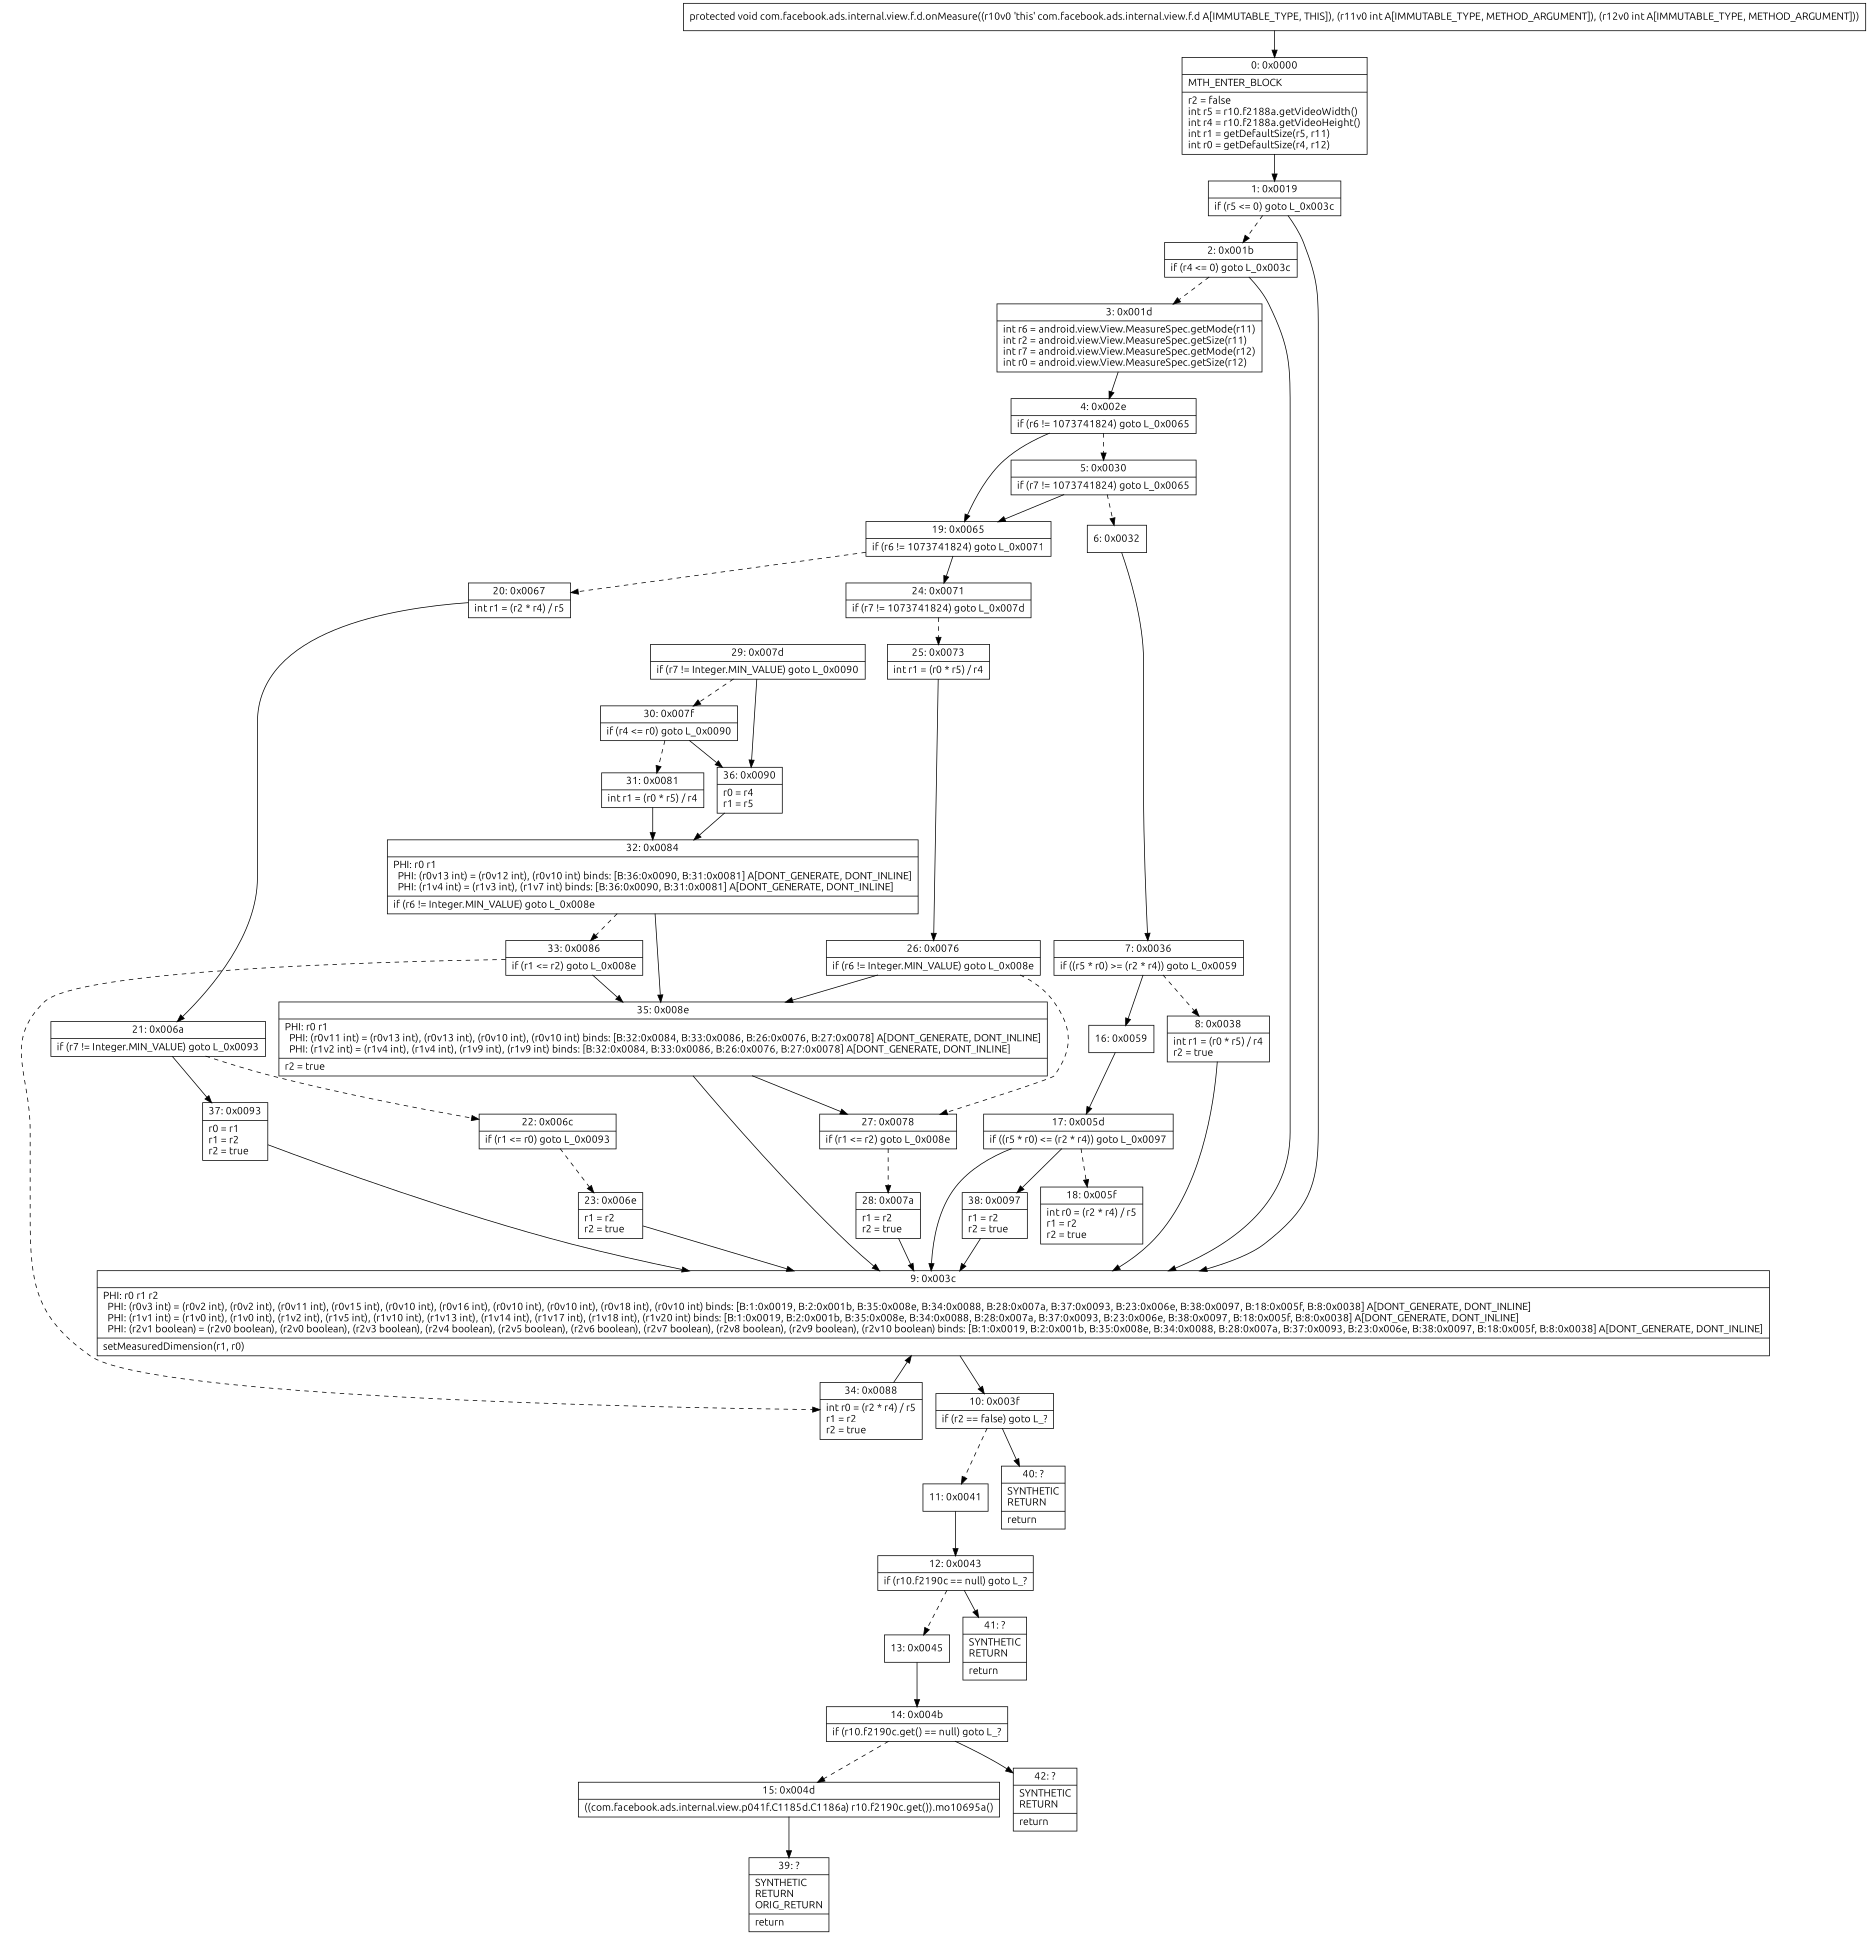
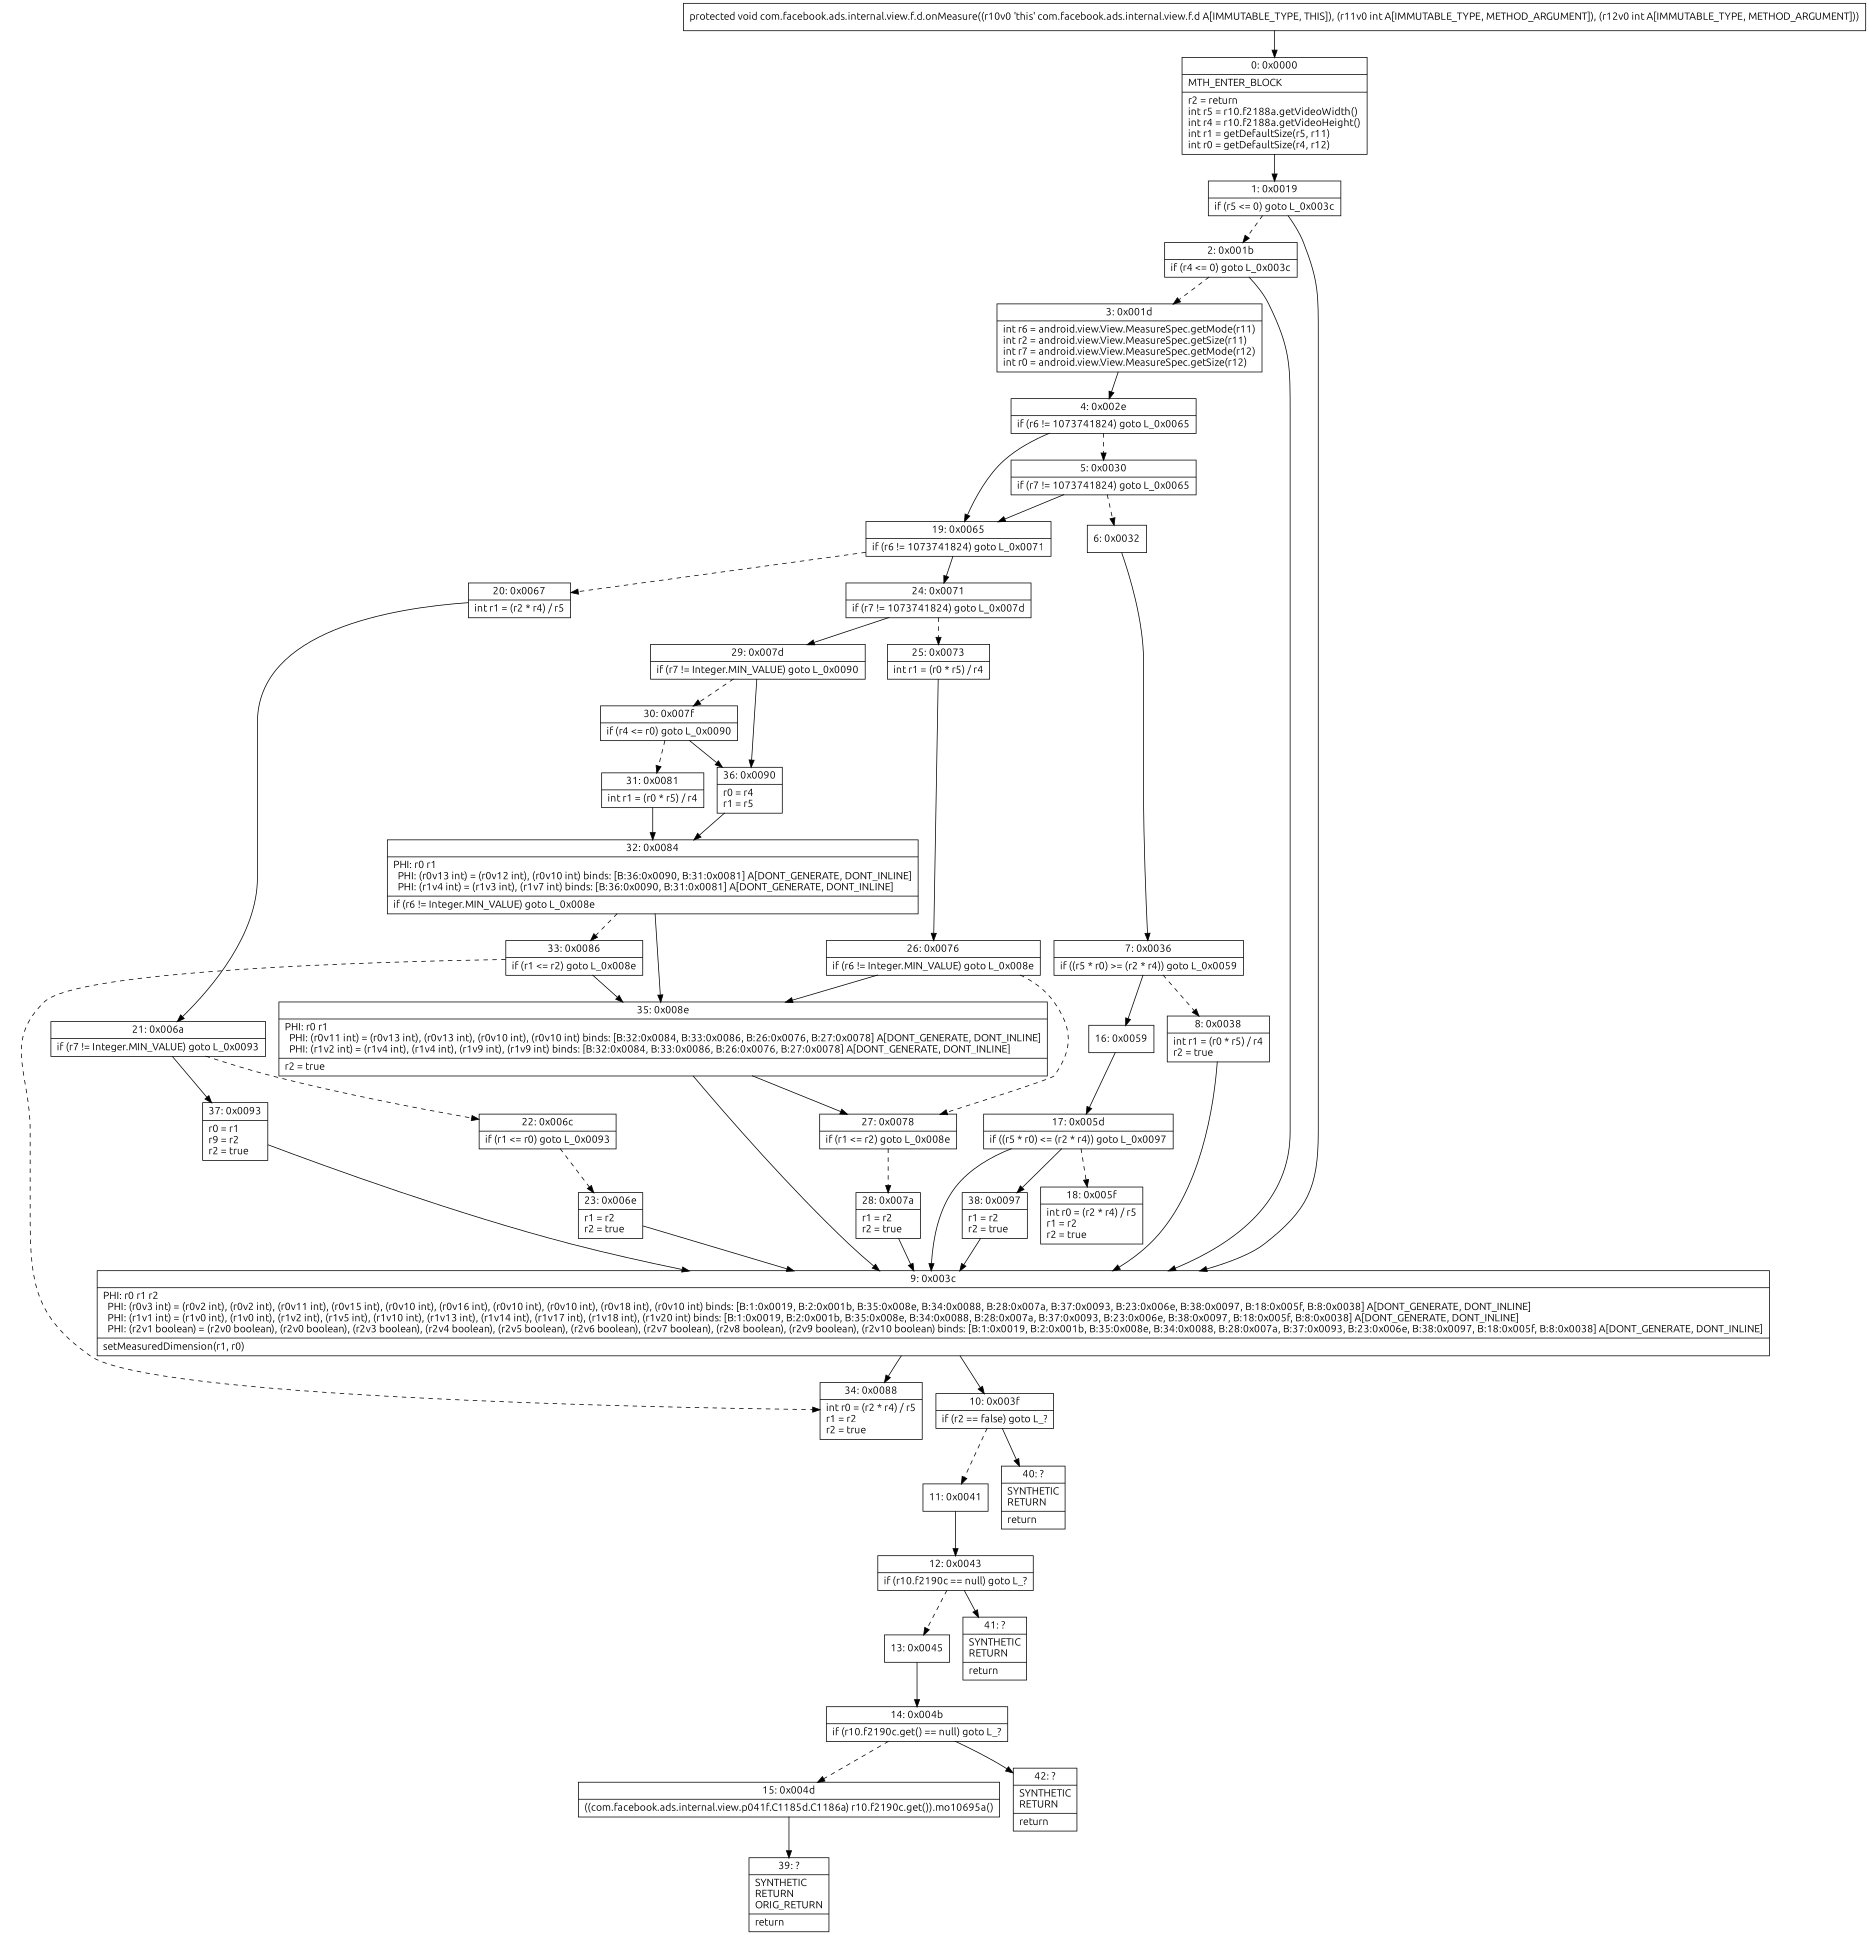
node "0: 0x0000": text "r2 = false" -> "r2 = return"
edge "24: 0x0071" -> "29: 0x007d": added
node "37: 0x0093": text "r1 = r2" -> "r9 = r2"
edge "34: 0x0088" -> "9: 0x003c": reversed
